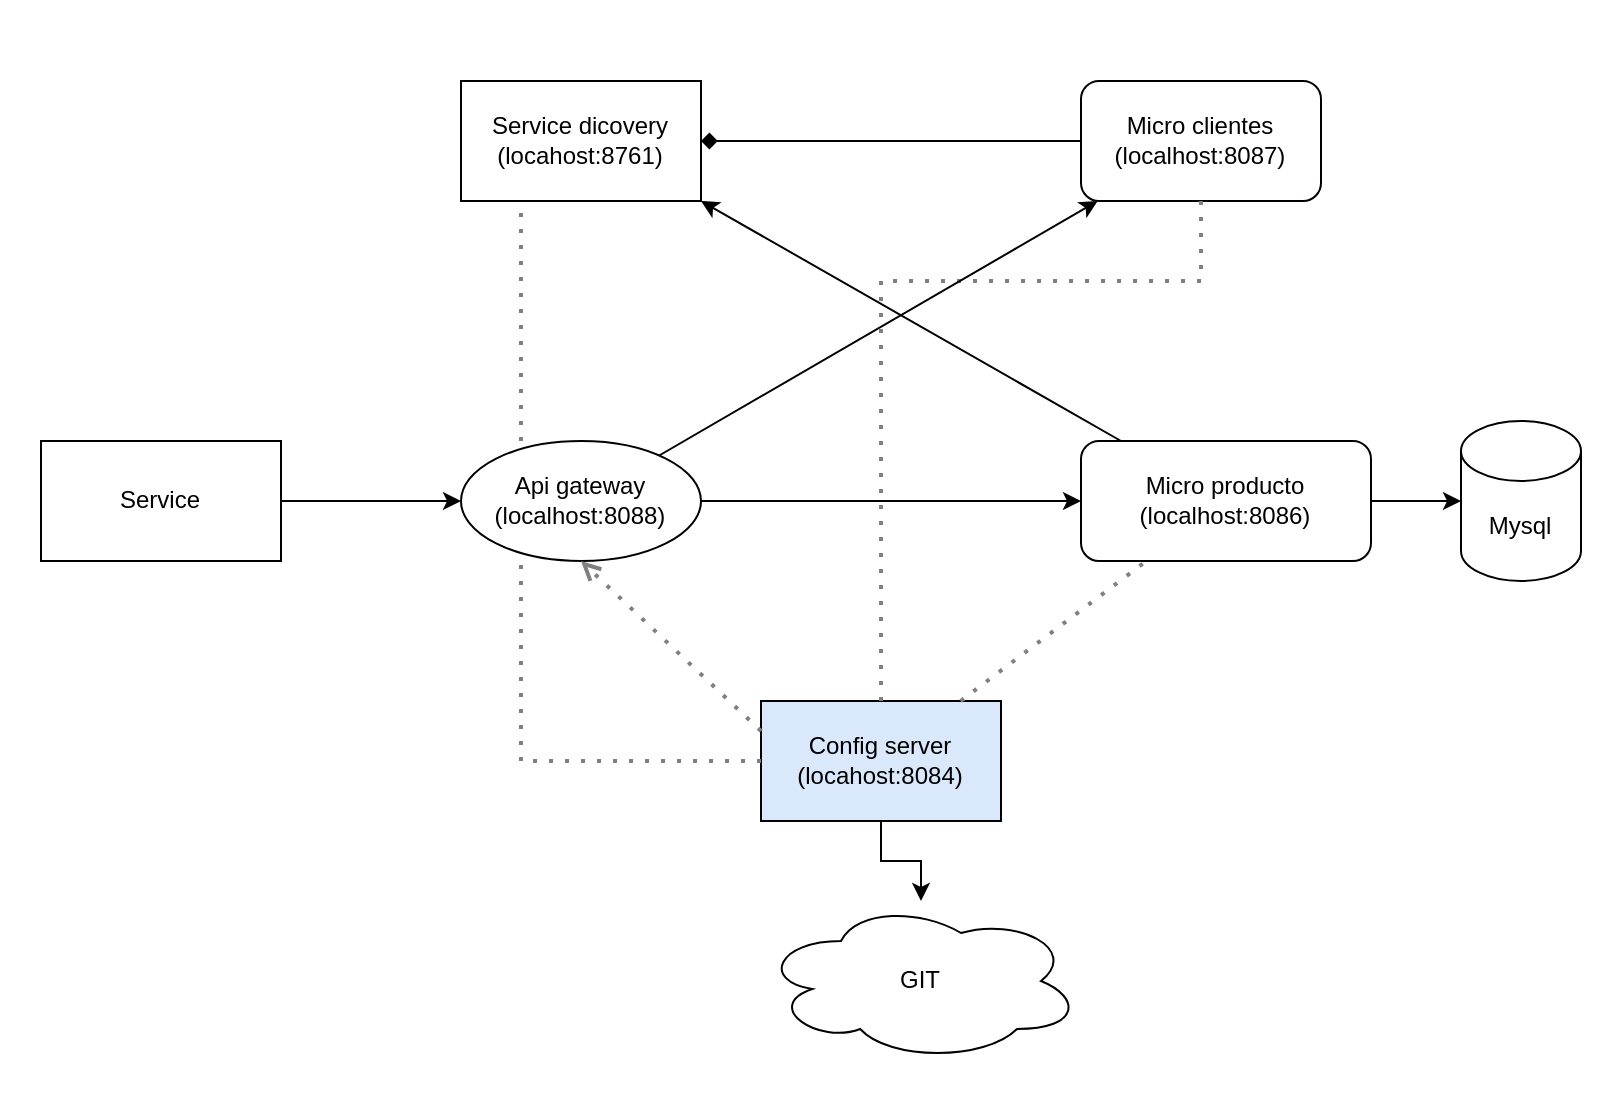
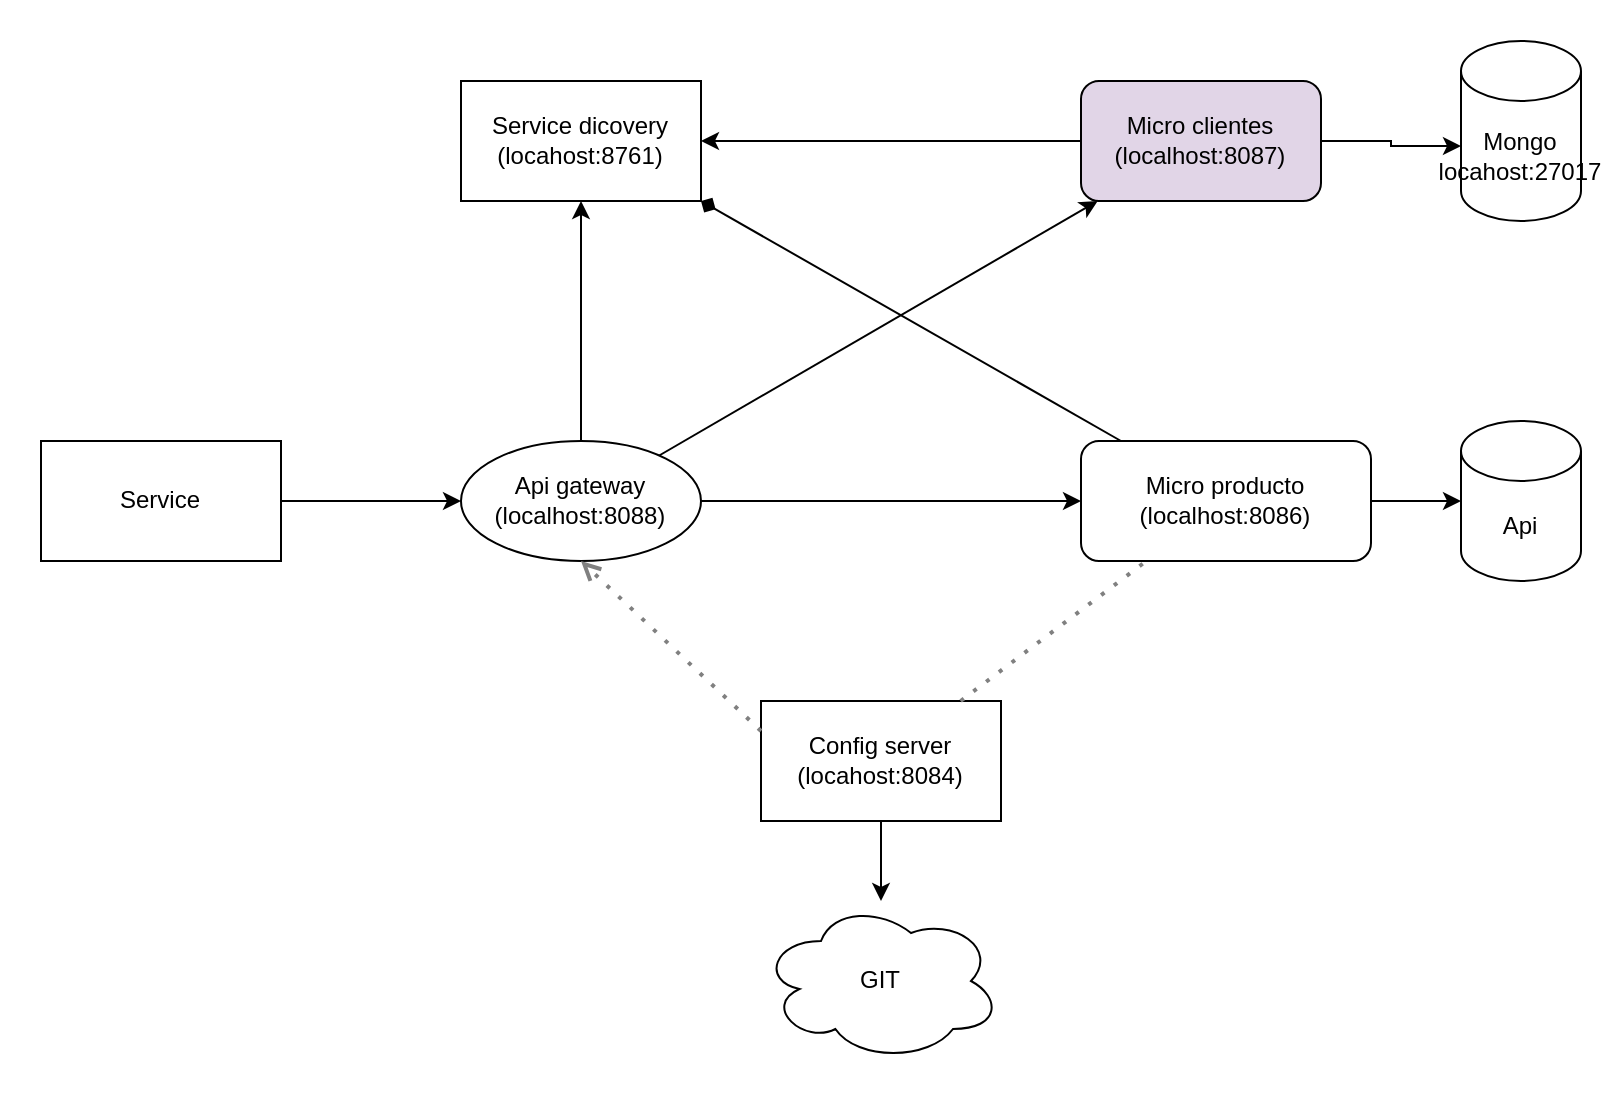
node "Mongo locahost:27017": added
edge "Micro clientes (localhost:8087)" -> "Service dicovery (locahost:8761)": arrowhead diamond -> classic
node "Micro clientes (localhost:8087)": fillcolor #ffffff -> #e1d5e7
edge "Micro clientes (localhost:8087)" -> "Mongo locahost:27017": added
edge "Micro producto (localhost:8086)" -> "Service dicovery (locahost:8761)": arrowhead classic -> diamond
edge "Micro clientes (localhost:8087)" -- "Config server (locahost:8084)": removed
edge "Api gateway (localhost:8088)" -> "Service dicovery (locahost:8761)": added
node "Mysql": label "Mysql" -> "Api"
edge "Service dicovery (locahost:8761)" -- "Config server (locahost:8084)": removed
node "Config server (locahost:8084)": fillcolor #dae8fc -> #ffffff
node "GIT": size 320x160 -> 240x160
